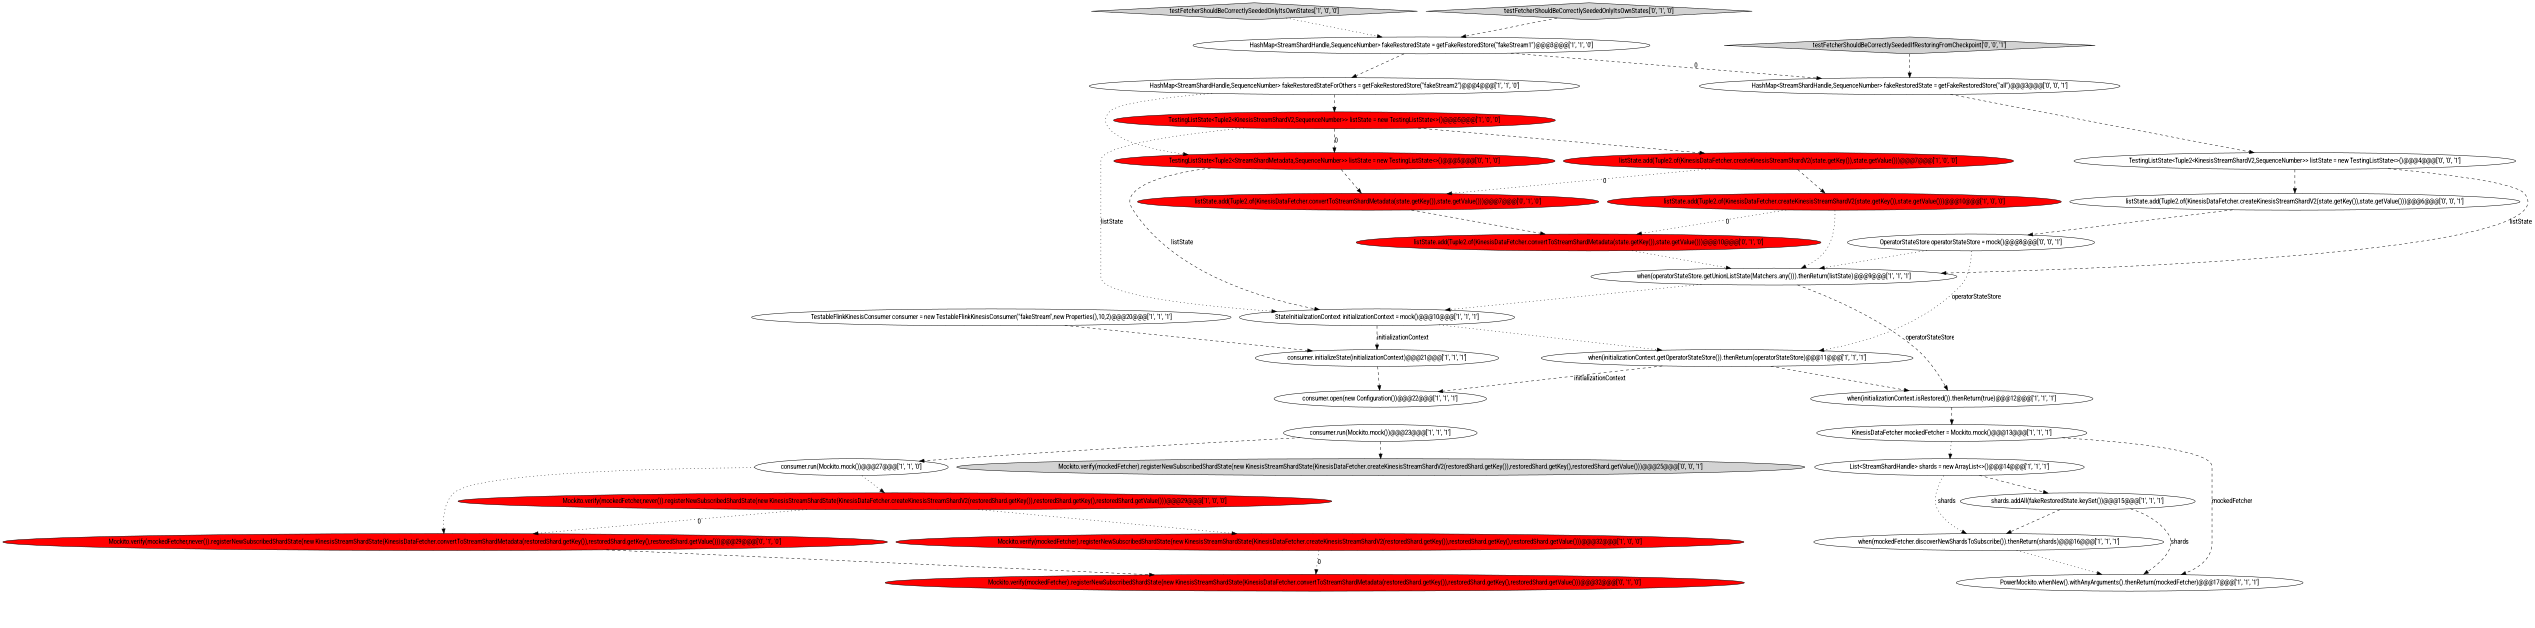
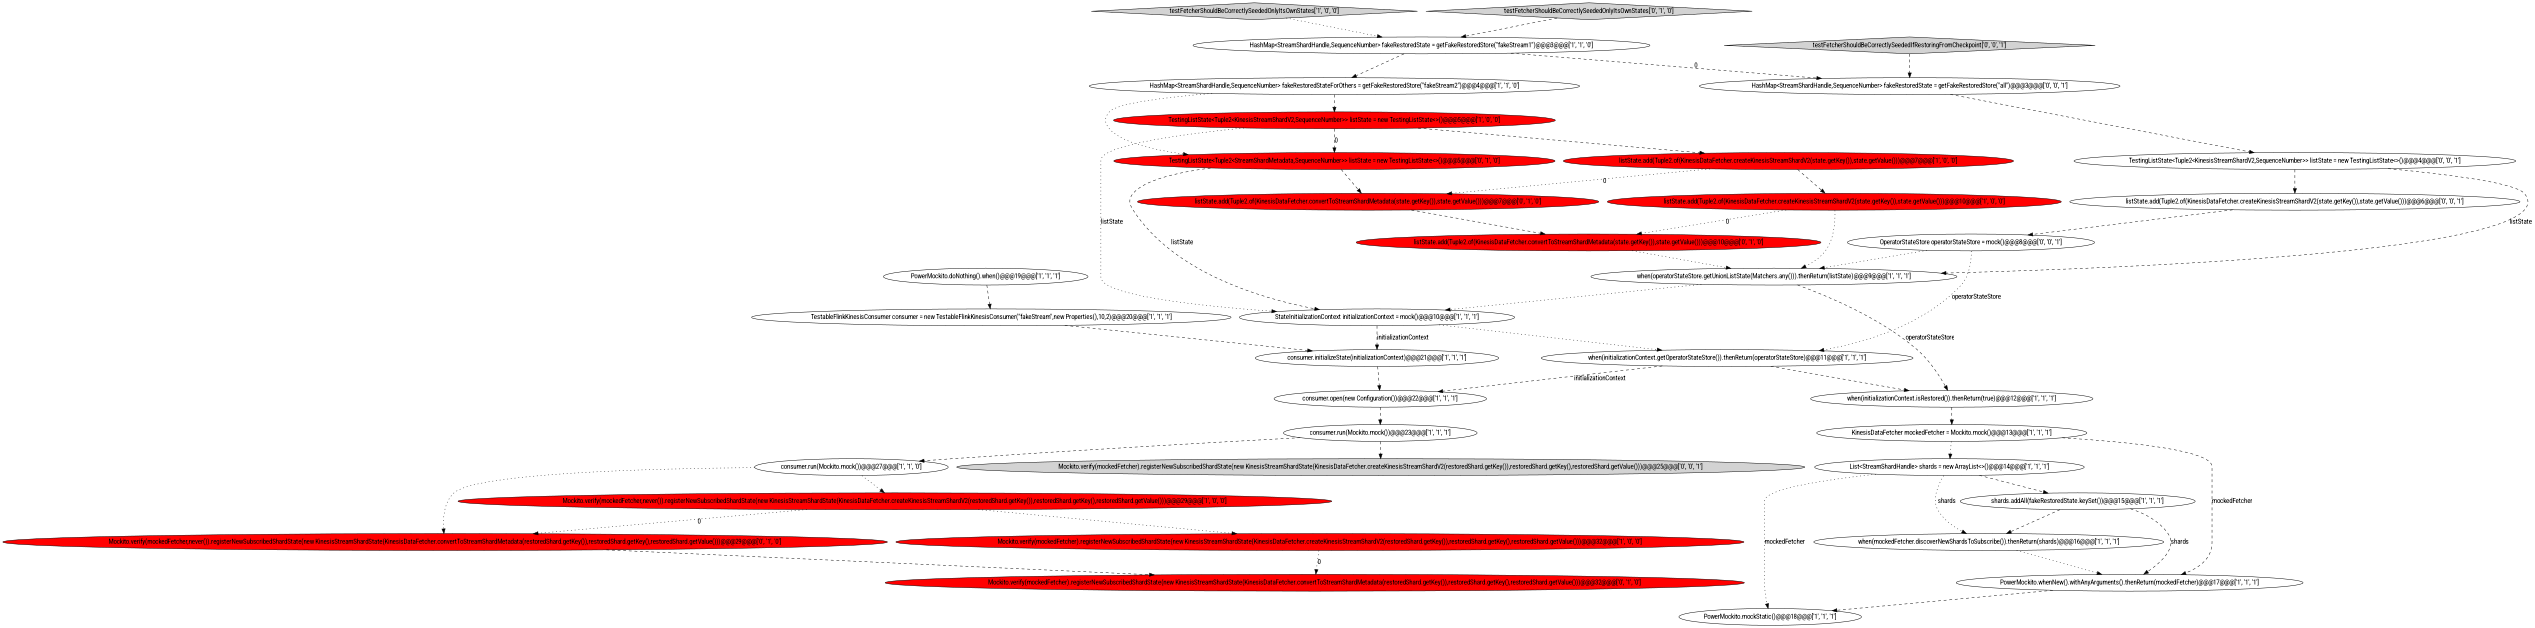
node "PowerMockito.doNothing().when()@@@19@@@['1', '1', '1']": added
edge "consumer.open(new Configuration())@@@22@@@['1', '1', '1']" -> "consumer.run(Mockito.mock())@@@23@@@['1', '1', '1']": added
node "PowerMockito.mockStatic()@@@18@@@['1', '1', '1']": added
